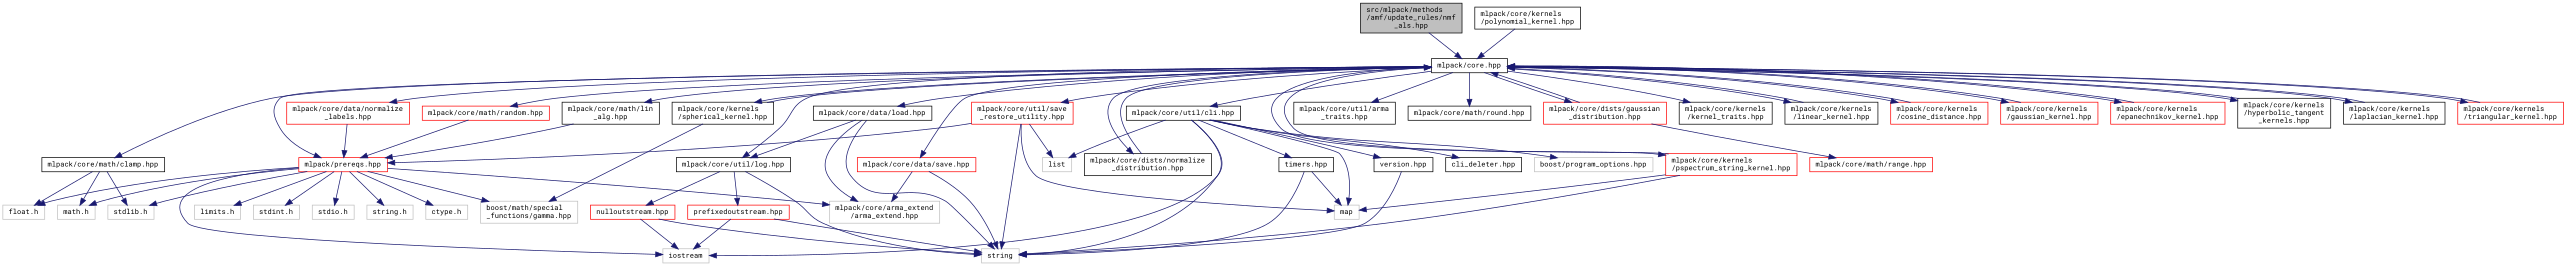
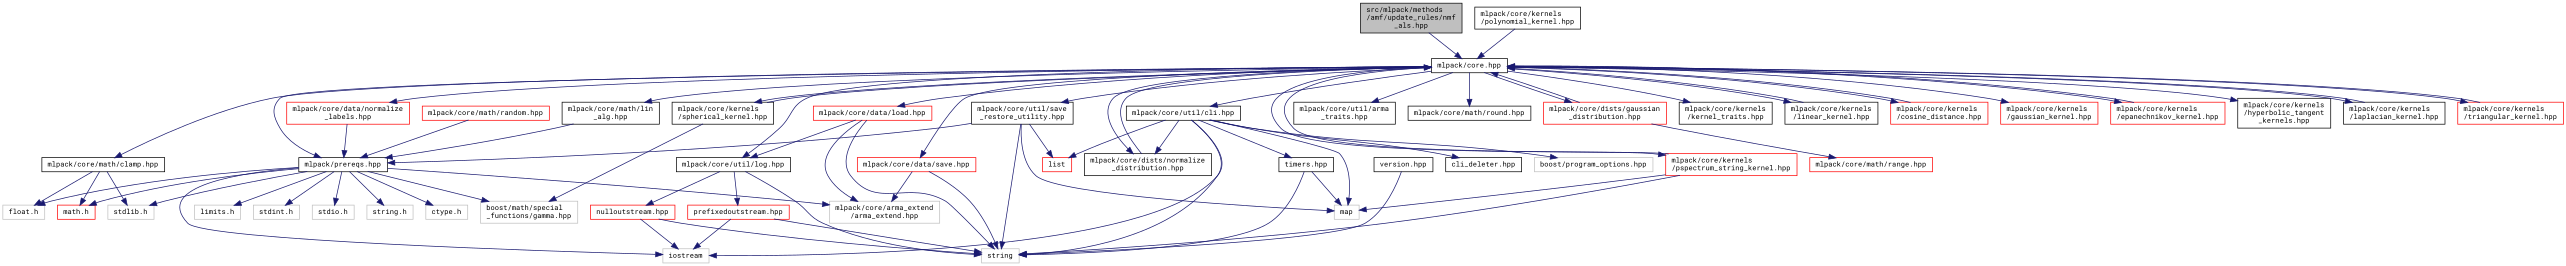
edge "mlpack/core/kernels /gaussian_kernel.hpp" -> "mlpack/core.hpp": removed
edge "mlpack/core/kernels /hyperbolic_tangent _kernels.hpp" -> "mlpack/core.hpp": removed
edge "mlpack/core.hpp" -> "mlpack/core/math/random.hpp": removed
node "mlpack/core/data/load.hpp": color black -> red
node "mlpack/core/util/save _restore_utility.hpp": color red -> black
edge "mlpack/core/util/cli.hpp" -> "version.hpp": now "mlpack/core/util/cli.hpp" -> "mlpack/core/dists/normalize _distribution.hpp"
node "mlpack/prereqs.hpp": color red -> black
node "list": color grey75 -> red
node "math.h": color grey75 -> red
